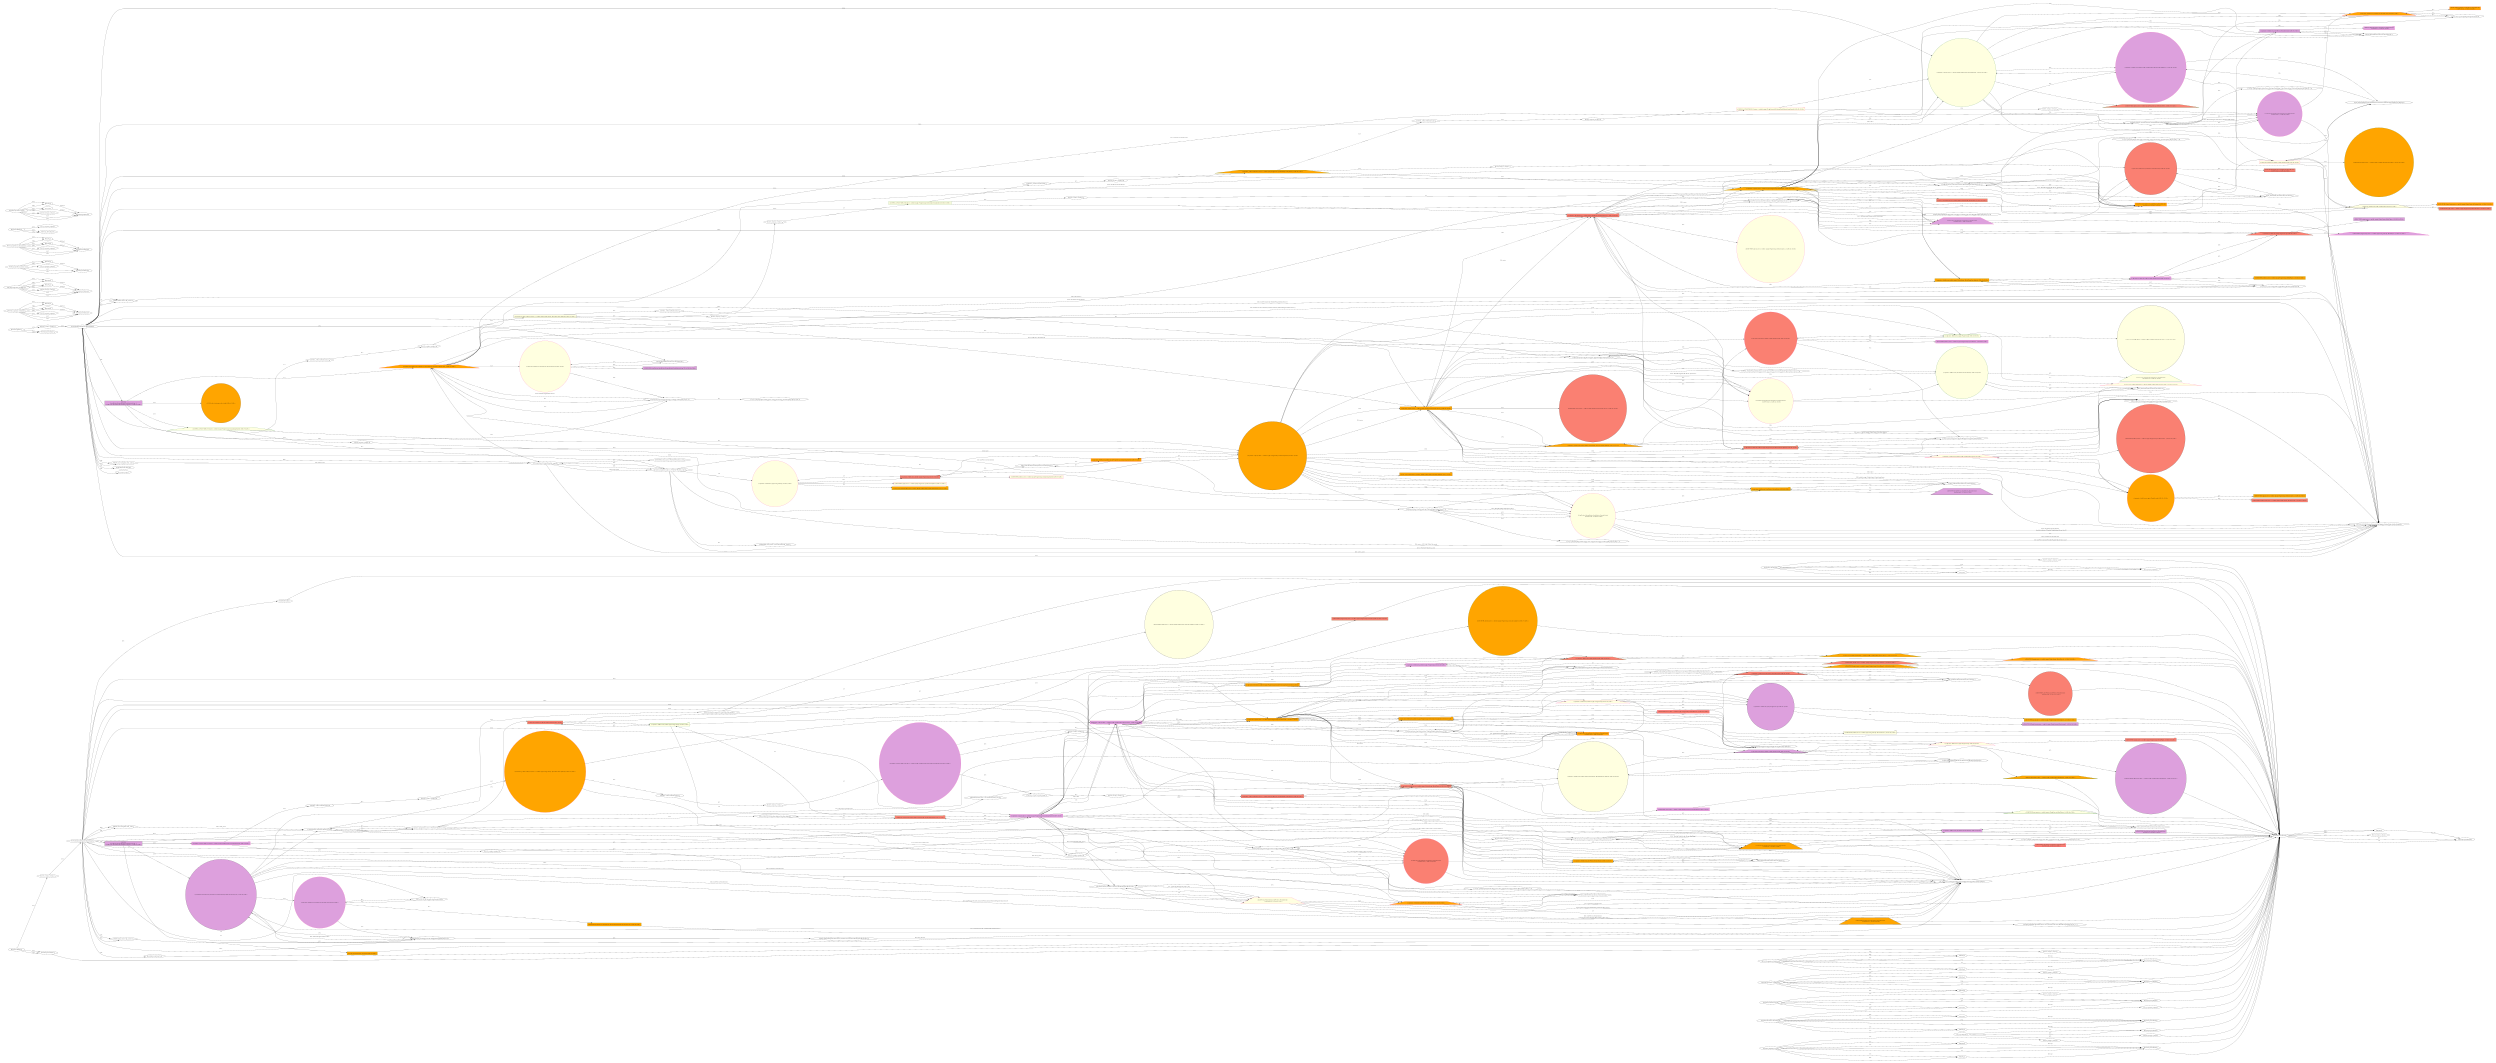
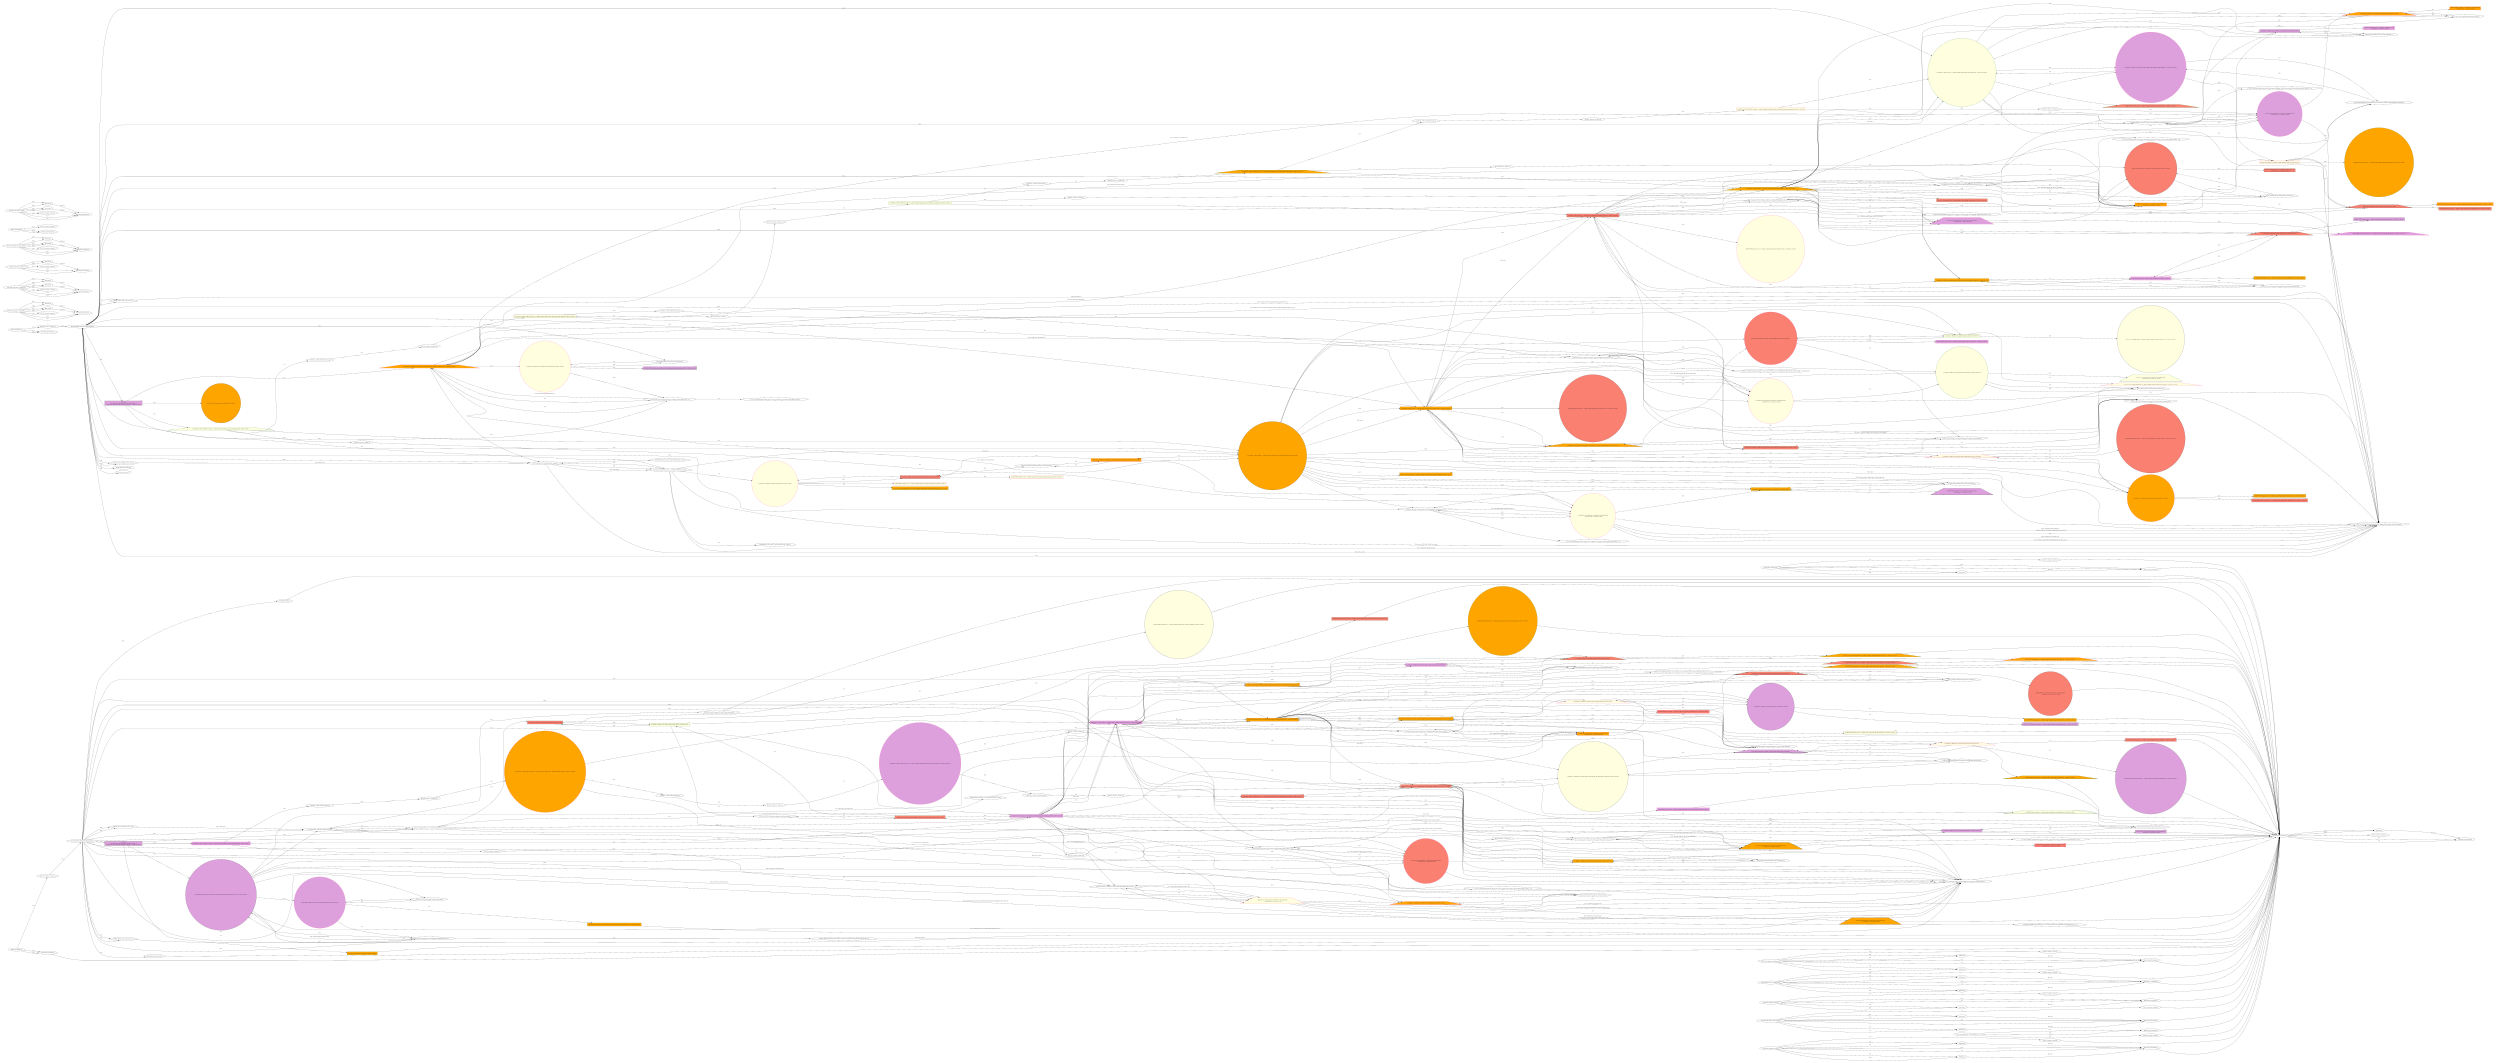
node "<(<operator>.fieldAccess,npapi::PluginGroup)<SUB>19</SUB>>": fillcolor lightyellow -> salmon
